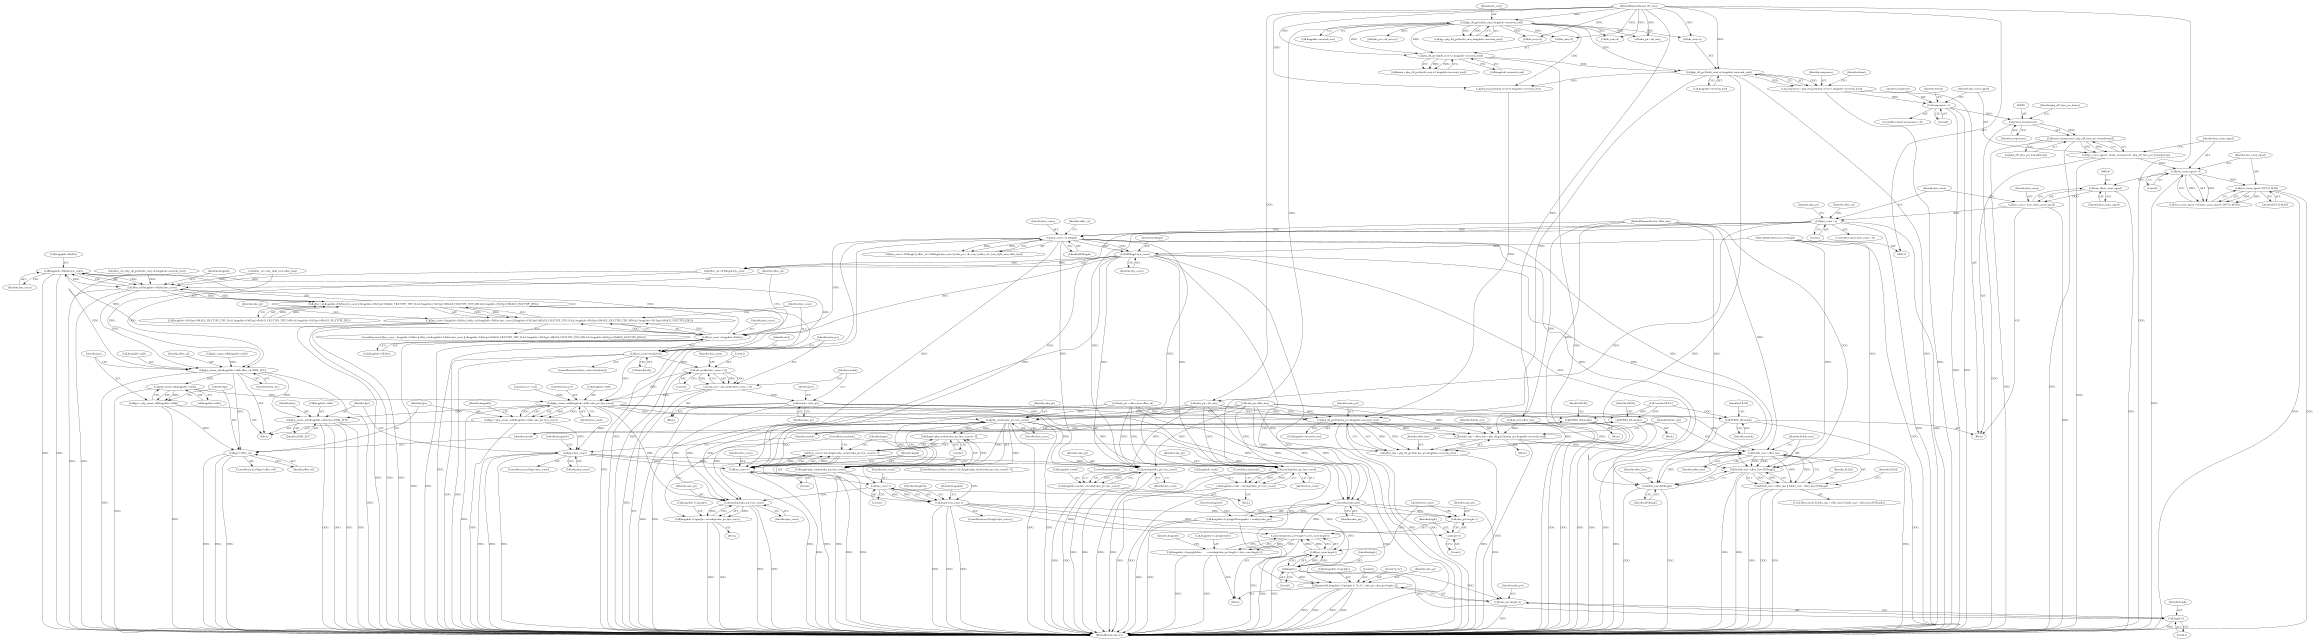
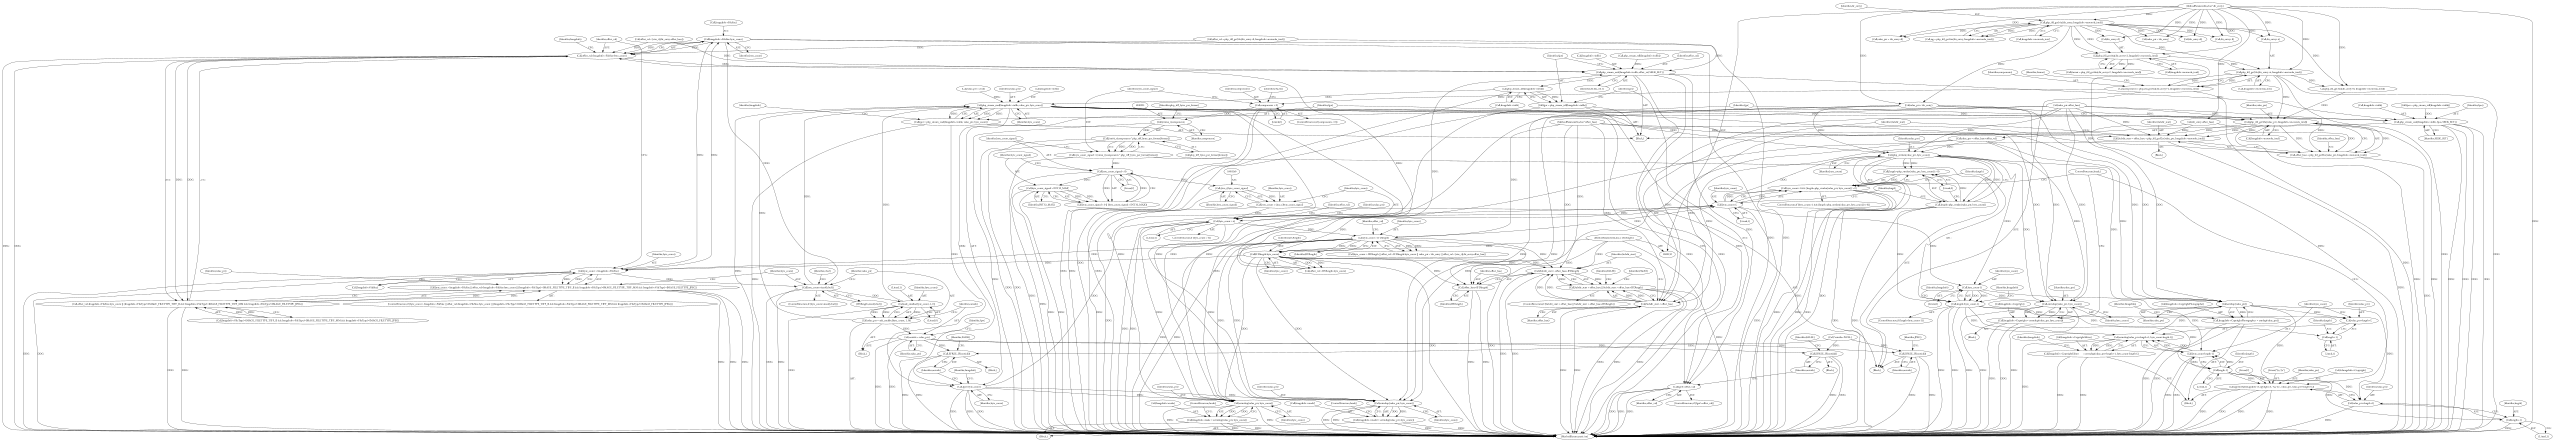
edge "(MethodParameterIn,char *dir_entry)" -> "(Call,value_ptr = dir_entry+8)": added, label "DDG:"
node "(Call,fpos = php_stream_tell(ImageInfo->infile))": added
edge "(Call,byte_count > 4)" -> "(Call,byte_count>1)": reversed
node "(Call,ImageInfo->CopyrightPhotographer)": added
node "(Call,sizeof(cbuf))": label "(Call,sizeof(cbuf))" -> "(IFDlength,sizeof(cbuf))"
node "(Identifier,TRUE)": label "(Identifier,TRUE)" -> "(Identifier,JPEG)"
edge "(Call,value_ptr = offset_base+offset_val)" -> "(Call,php_ifd_get32u(value_ptr, ImageInfo->motorola_intel))": reversed
edge "(Call,Subdir_start < offset_base)" -> "(Call,offset_base+IFDlength)": removed, label "DDG:"
node "(ControlStructure,if (fgot<byte_count))": removed
